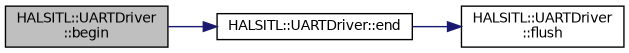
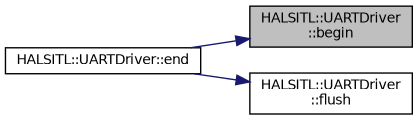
edge "HALSITL::UARTDriver ::begin" -> "HALSITL::UARTDriver::end": reversed
